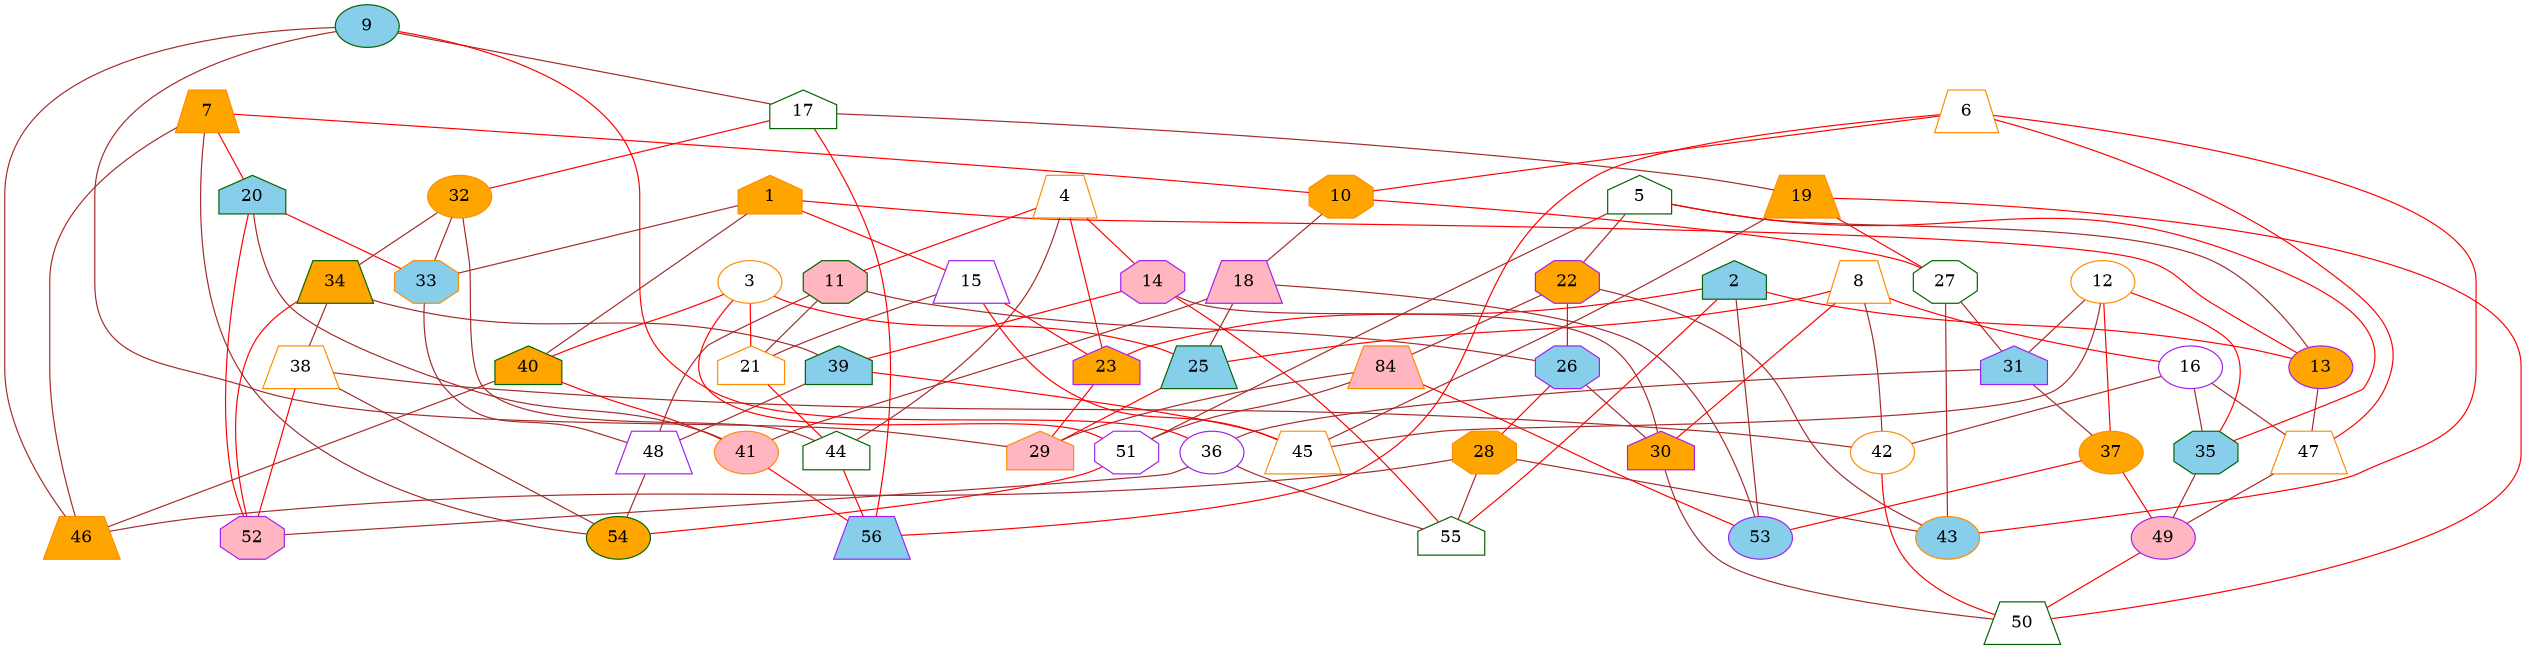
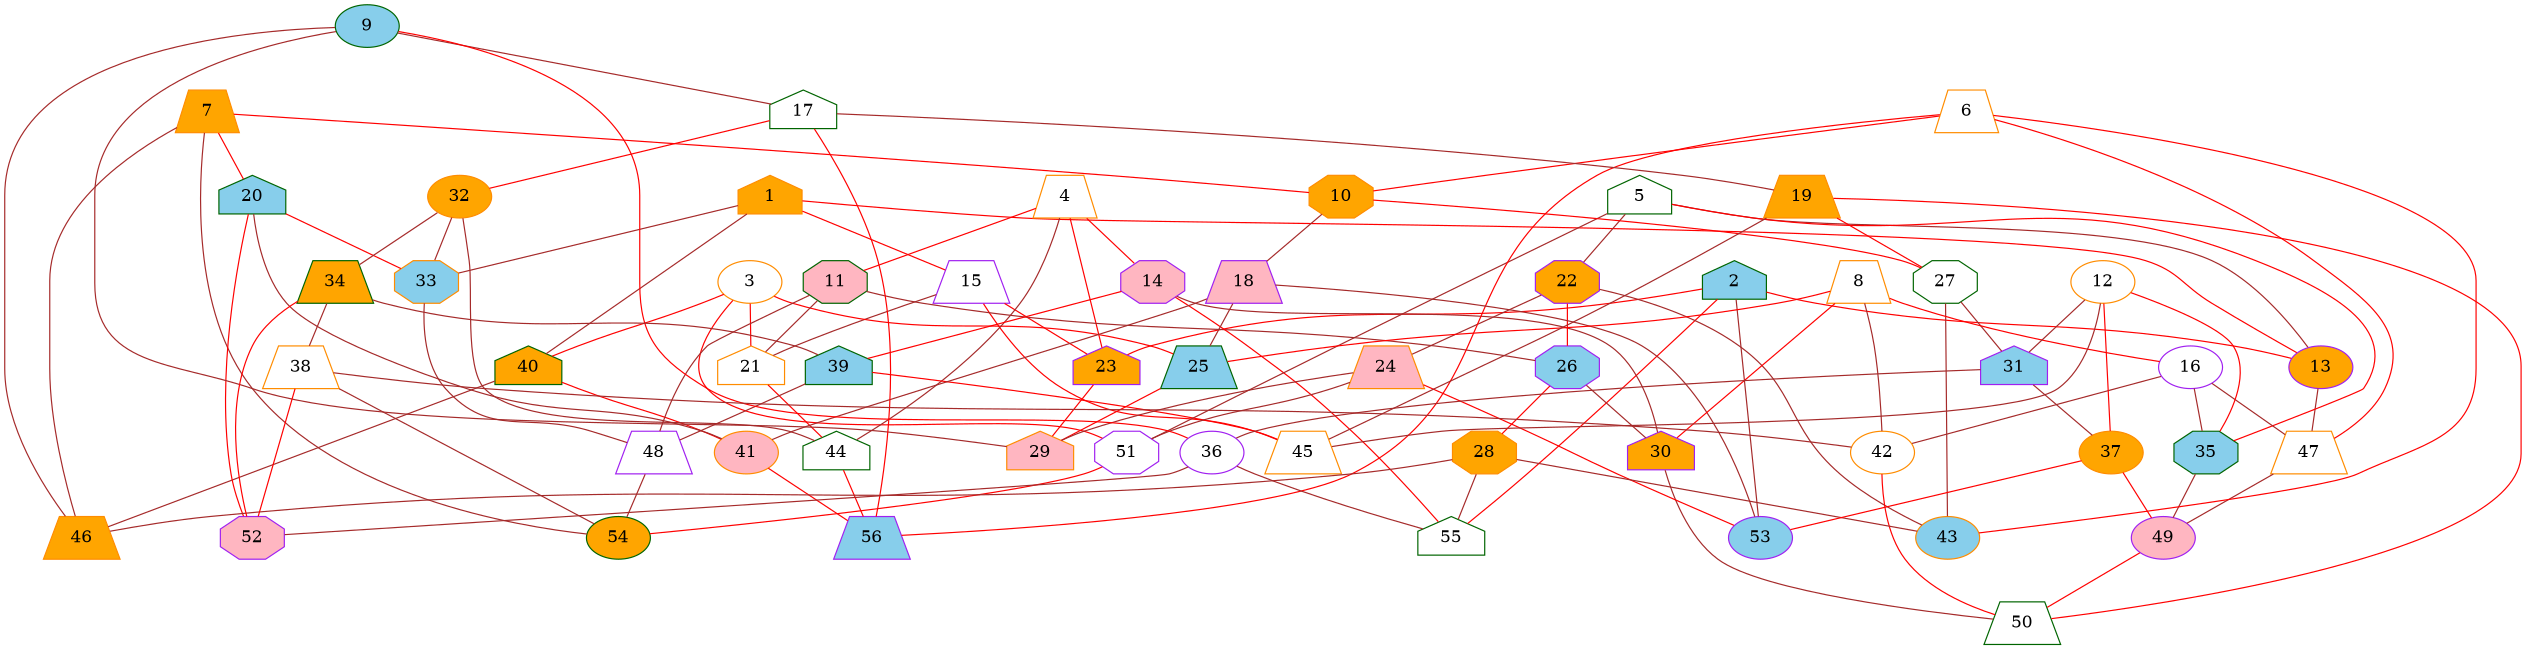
node "84": label "84" -> "24"
